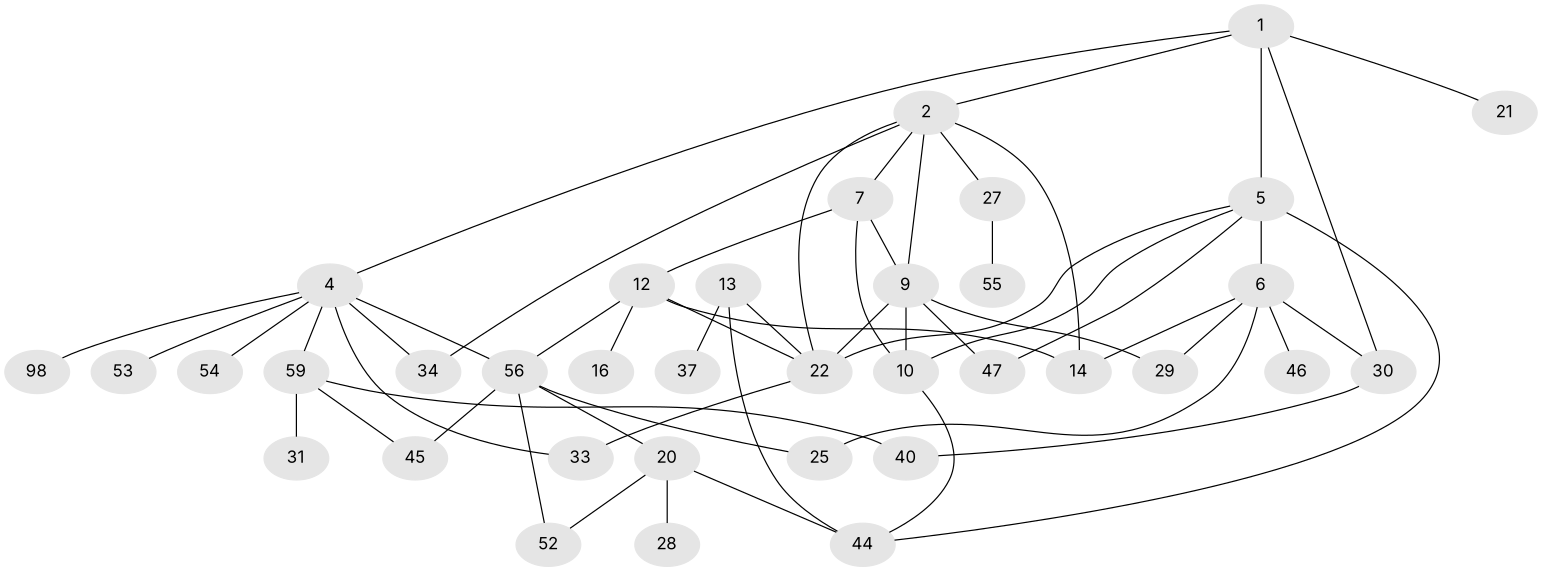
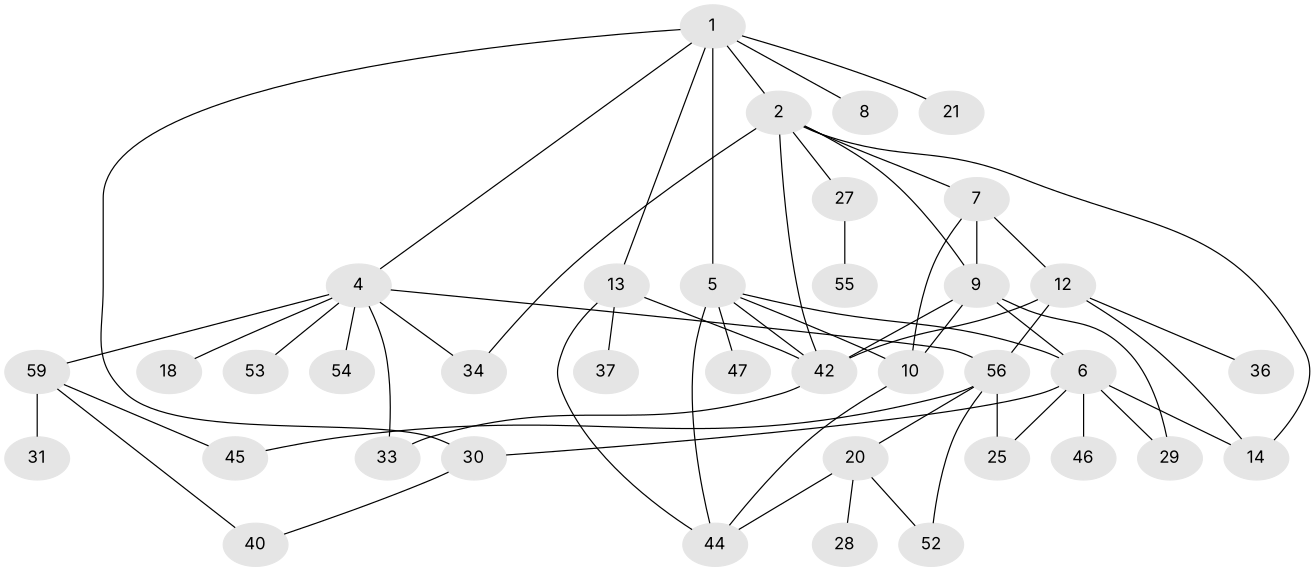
node "8": added
edge "1" -- "13": added
edge "9" -- "47": now "9" -- "6"
node "98": label "98" -> "18"
node "16": label "16" -> "36"
node "22": label "22" -> "42"
